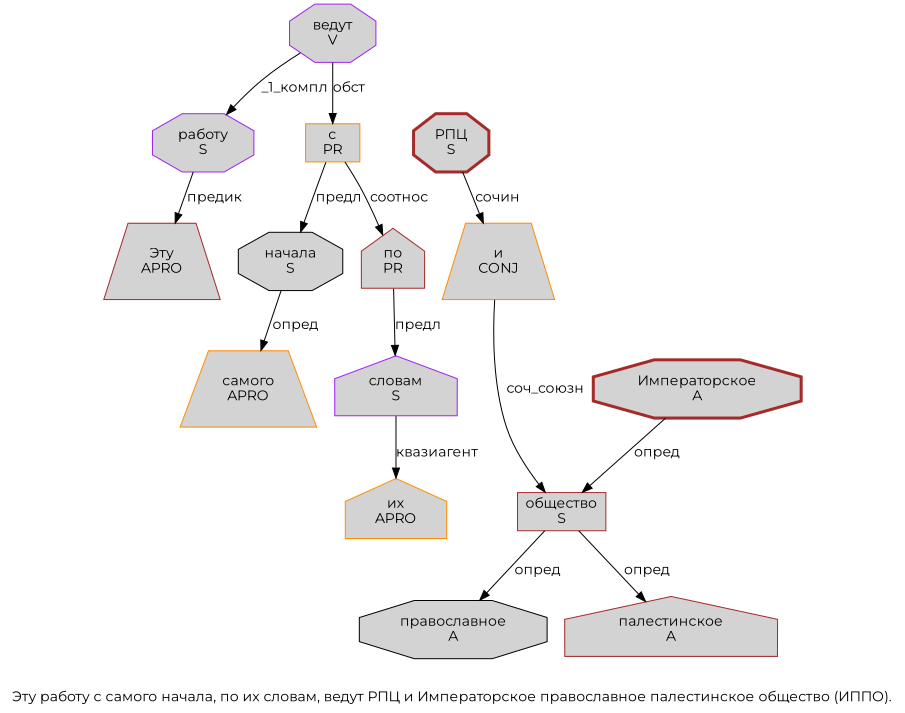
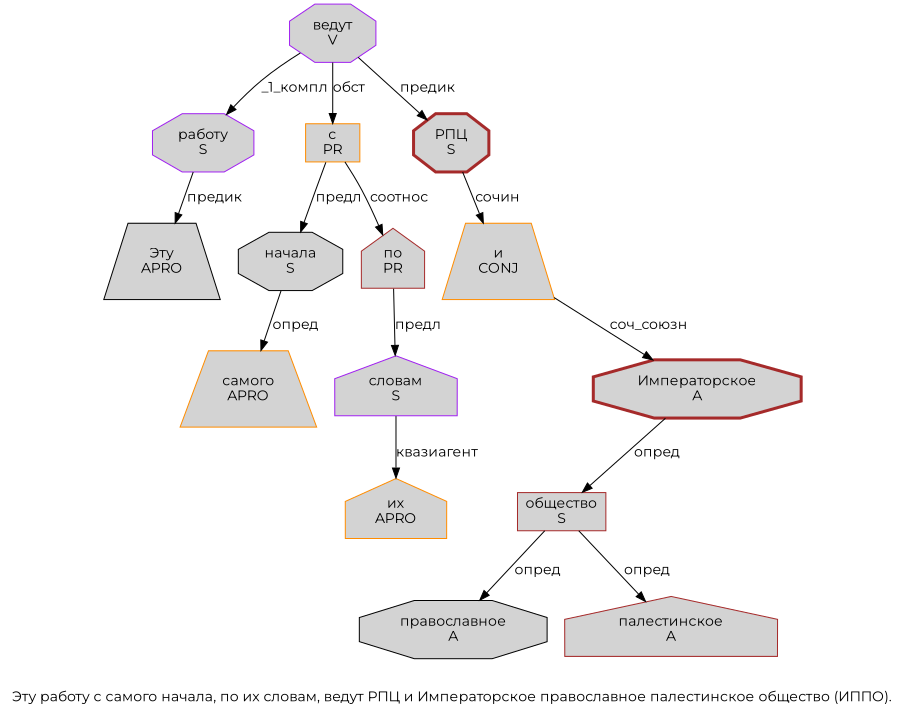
edge "ведут V" -> "РПЦ S": added, label "предик"
node "Эту APRO": color brown -> black
edge "и CONJ" -> "общество S": now "и CONJ" -> "Императорское A"
